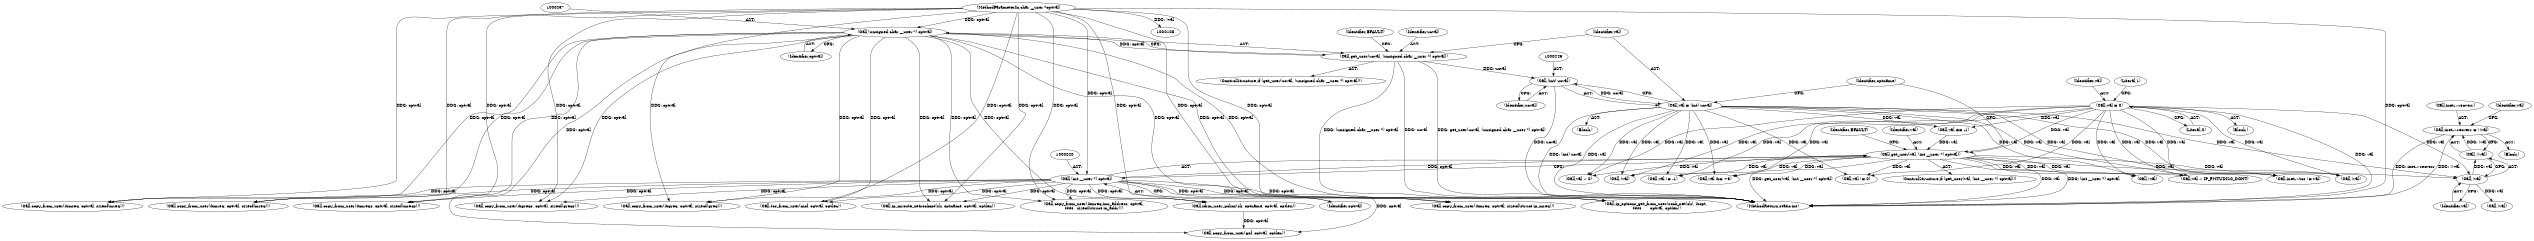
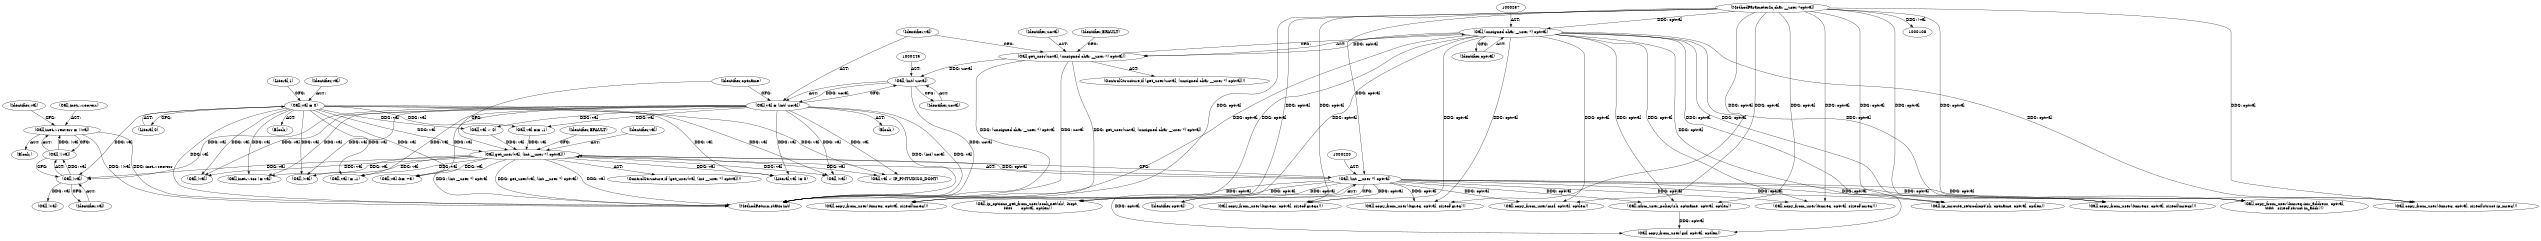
edge "(MethodParameterIn,char __user *optval)" -> "(MethodReturn,static int)": removed, label "DDG: optval"
edge "(Call,get_user(val, (int __user *) optval))" -> "(Call,val < 0)": reversed
node "(Call,val != 0)": label "(Call,val != 0)" -> "(Literal,val != 0)"
node "(Call,tos_from_user(msf, optval, optlen))": label "(Call,tos_from_user(msf, optval, optlen))" -> "(Call,copy_from_user(msf, optval, optlen))"
